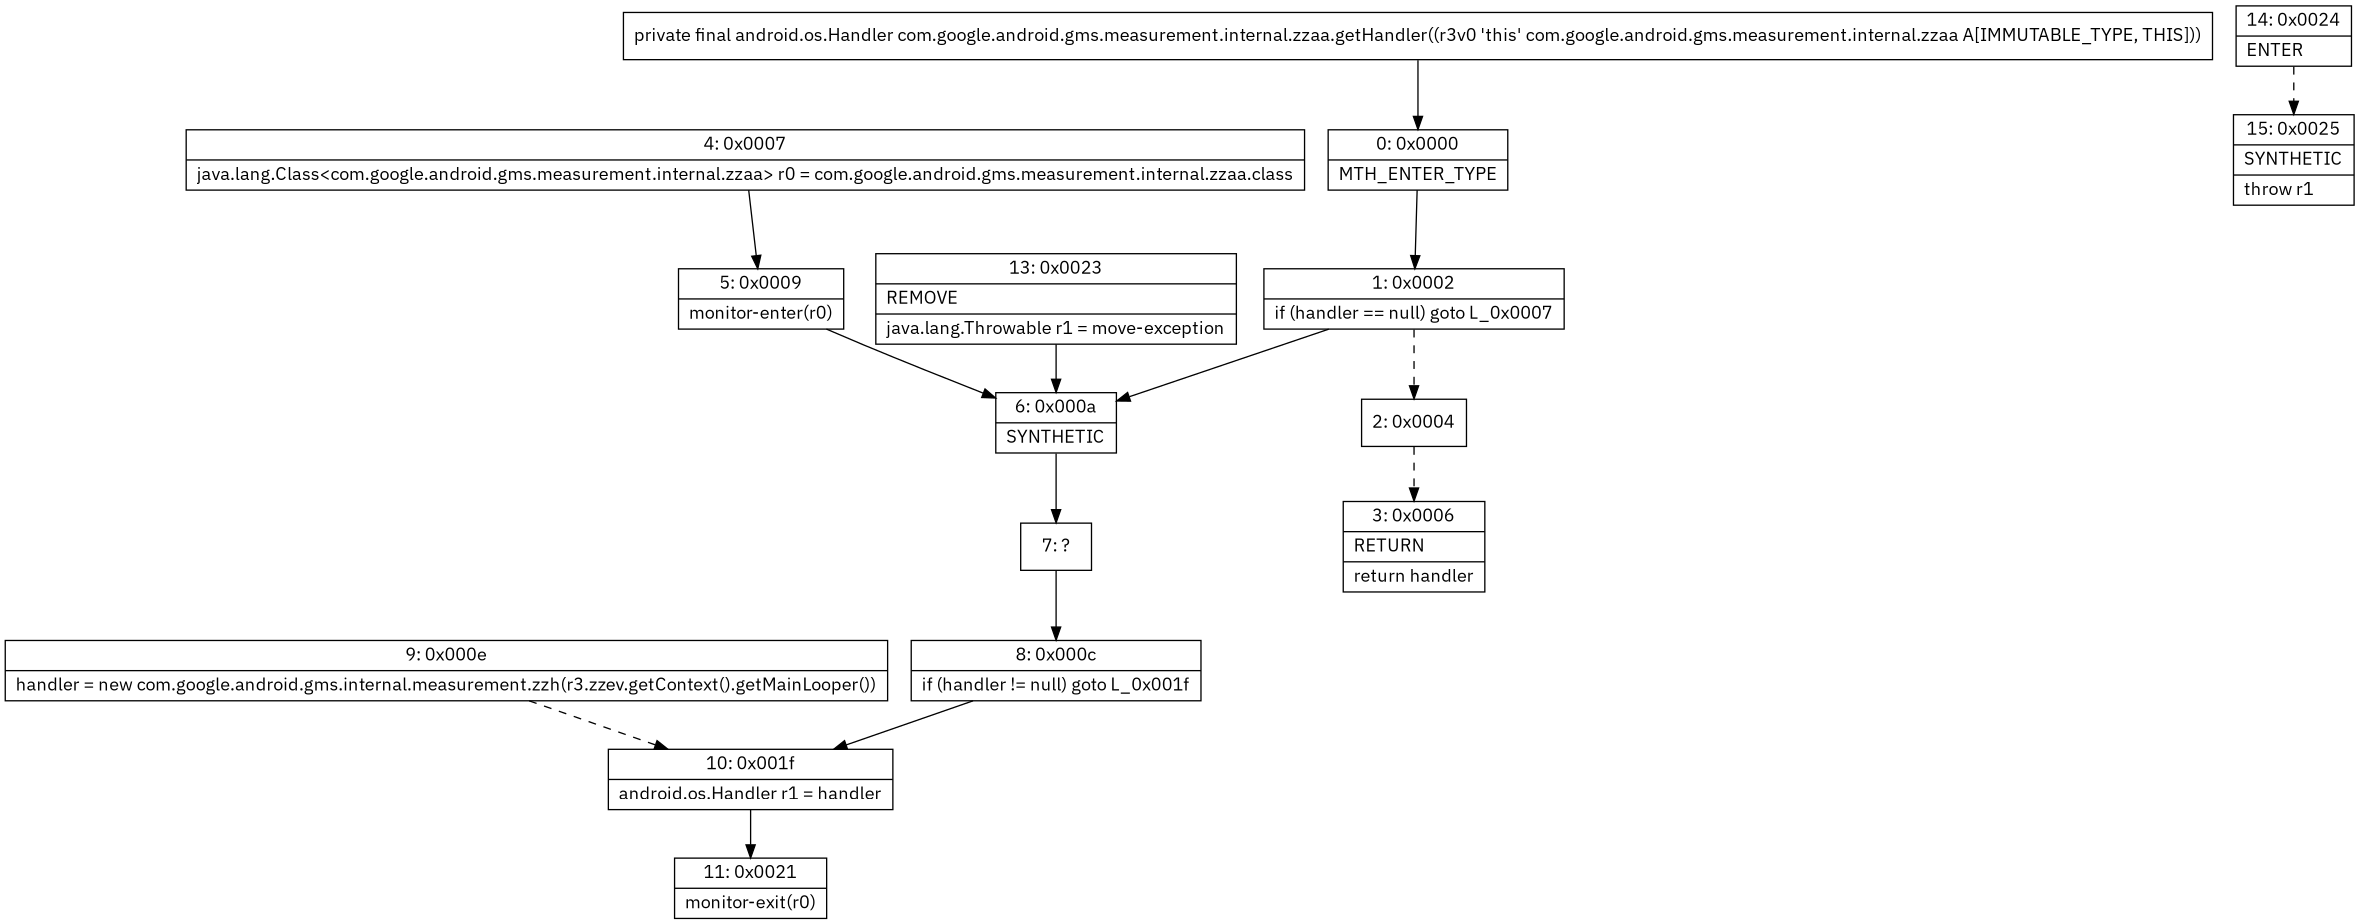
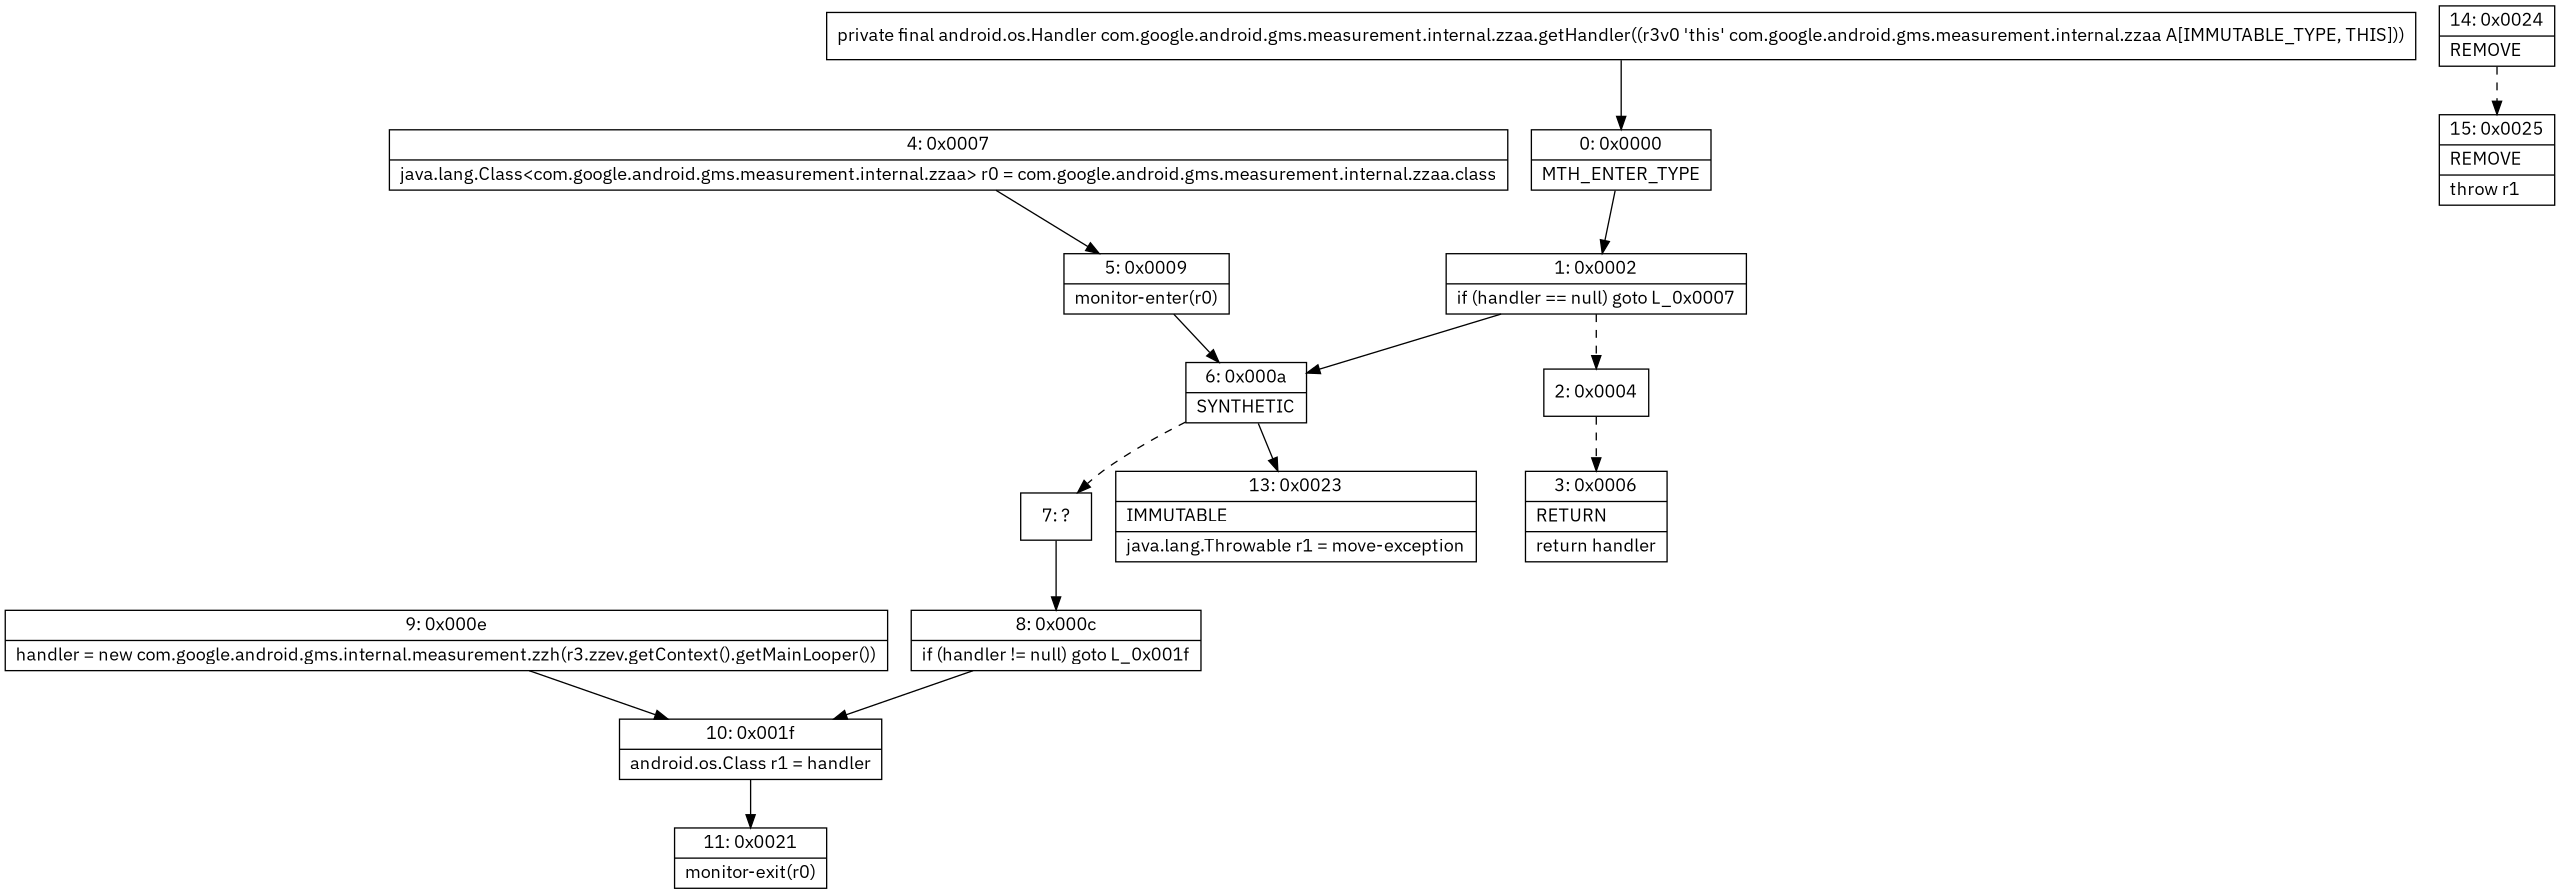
node "14: 0x0024": text "ENTER" -> "REMOVE"
node "15: 0x0025": text "SYNTHETIC" -> "REMOVE"
node "13: 0x0023": text "REMOVE" -> "IMMUTABLE"
edge "13: 0x0023" -> "6: 0x000a": reversed
edge "6: 0x000a" -> "7: ?": style solid -> dashed
edge "9: 0x000e" -> "10: 0x001f": style dashed -> solid
node "10: 0x001f": text "android.os.Handler r1 = handler" -> "android.os.Class r1 = handler"
